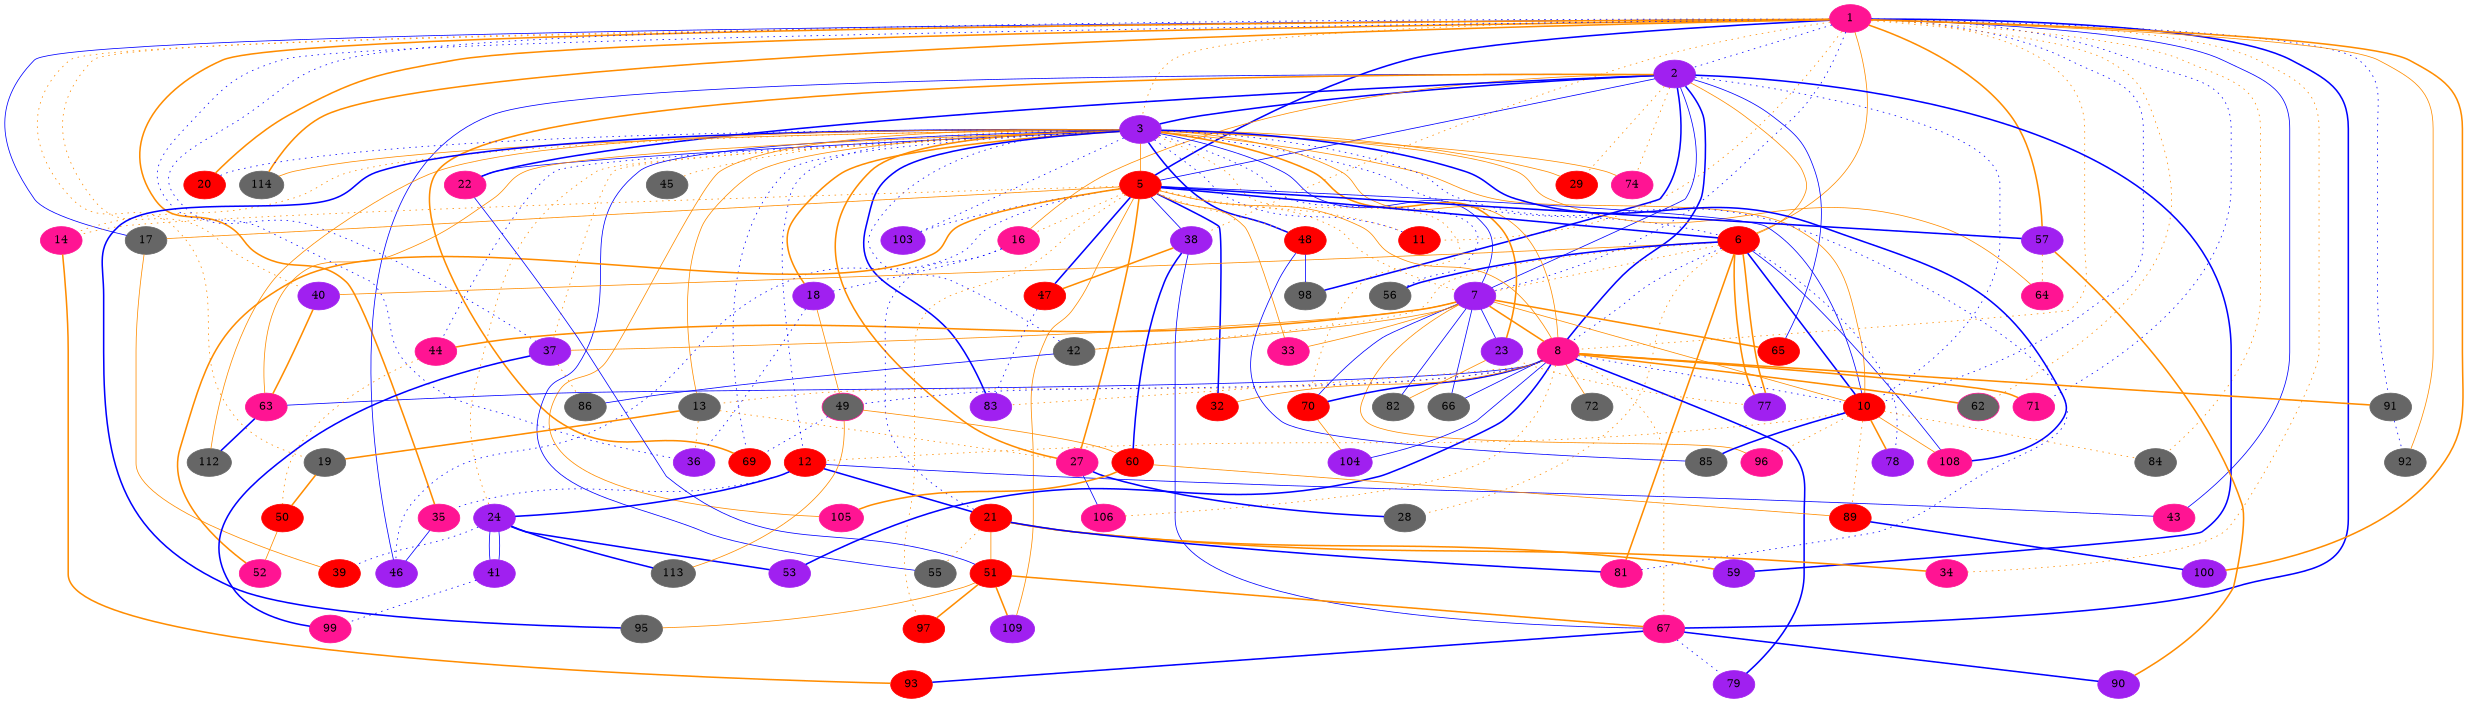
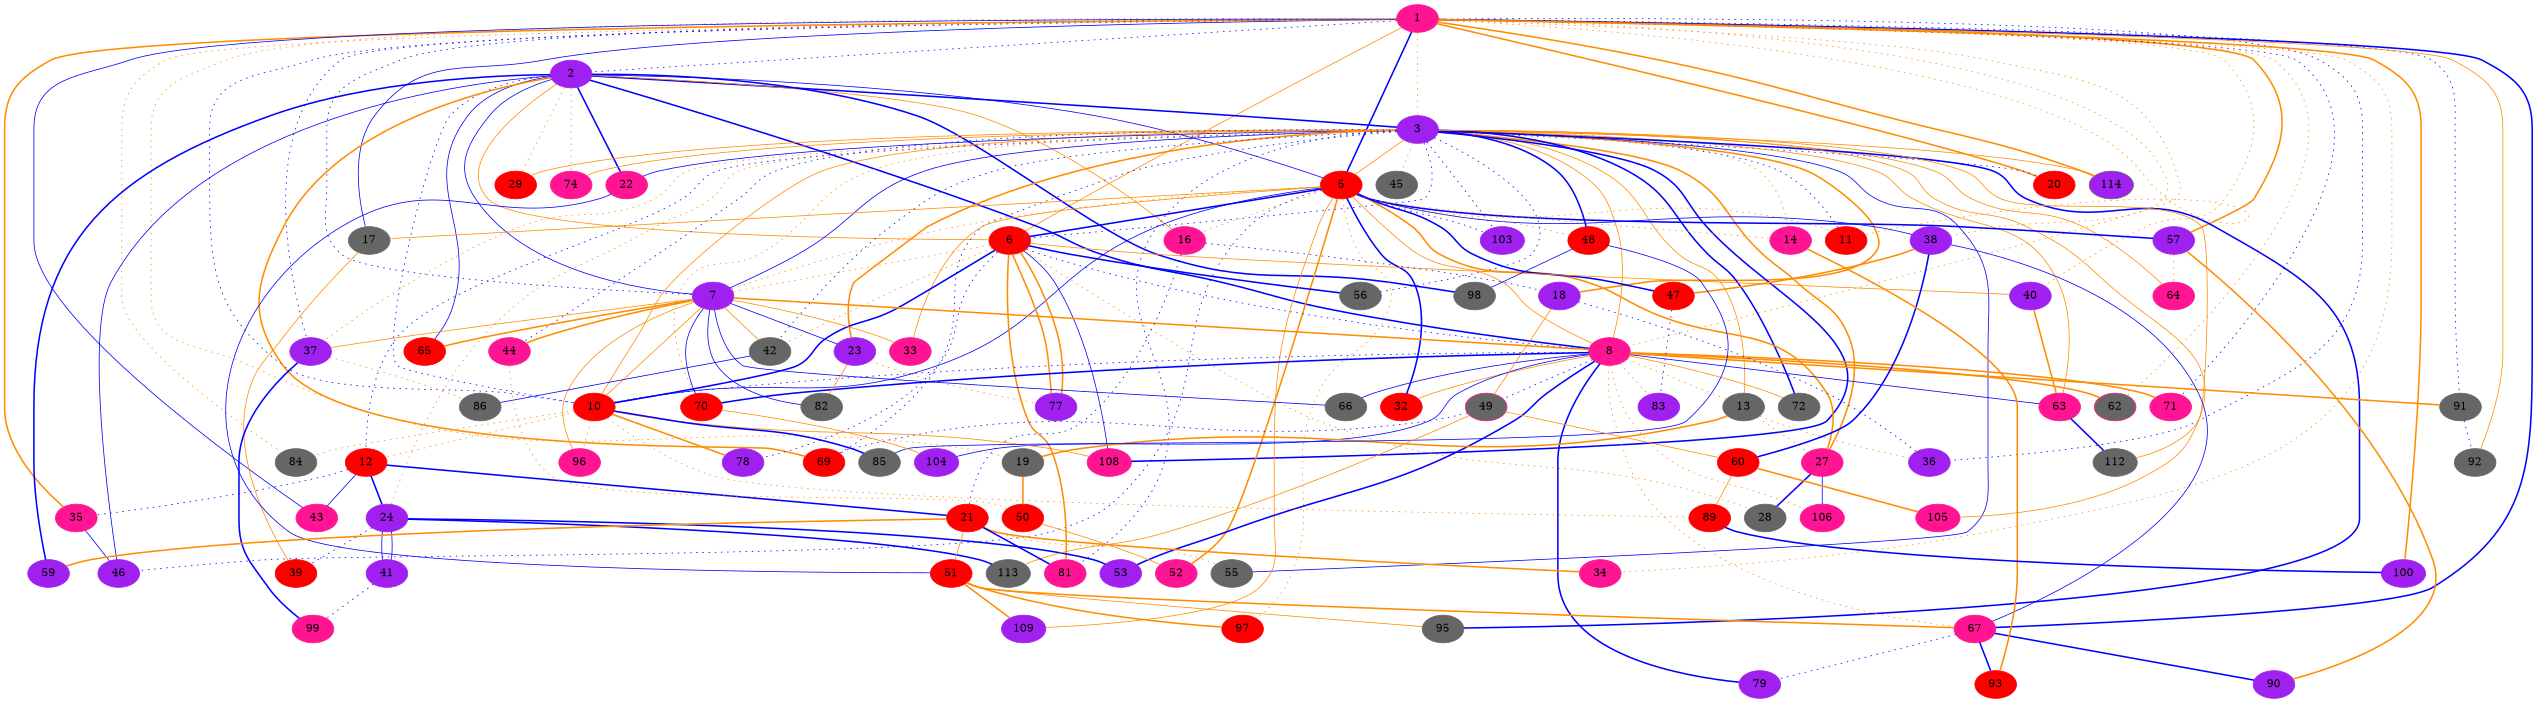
edge "3" -- "83": now "3" -- "72"
node "114": fillcolor gray40 -> purple
